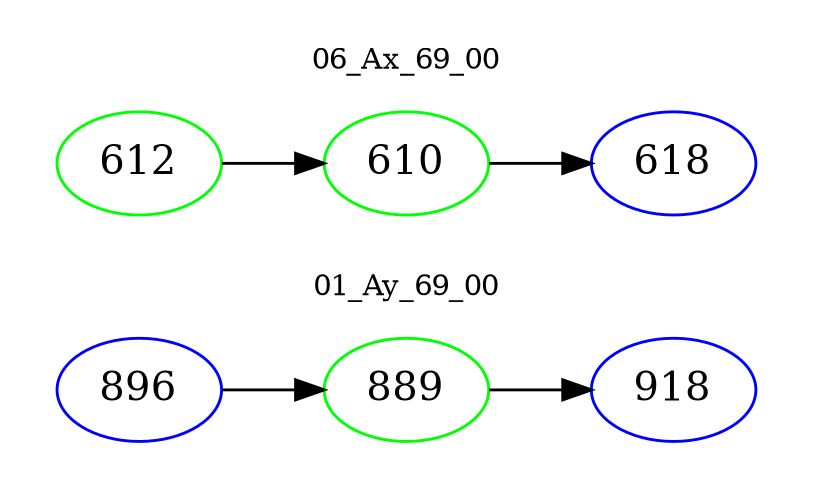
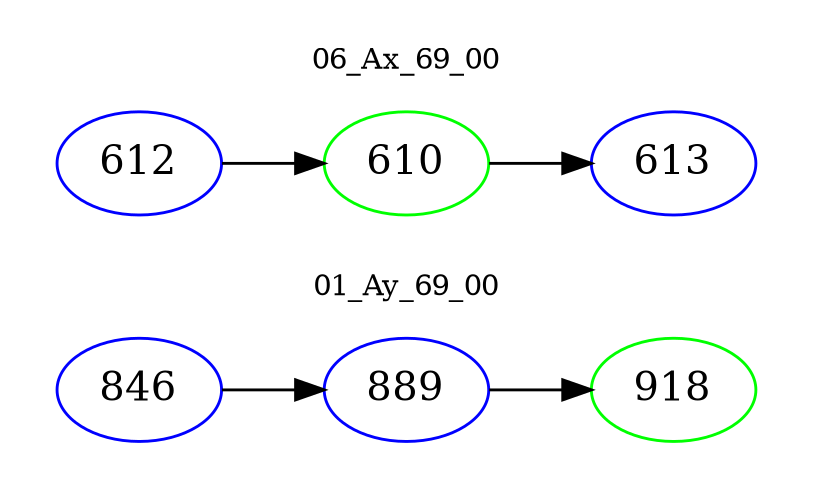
node "612": color green -> blue
node "618": label "618" -> "613"
node "896": label "896" -> "846"
node "889": color green -> blue
node "918": color blue -> green
